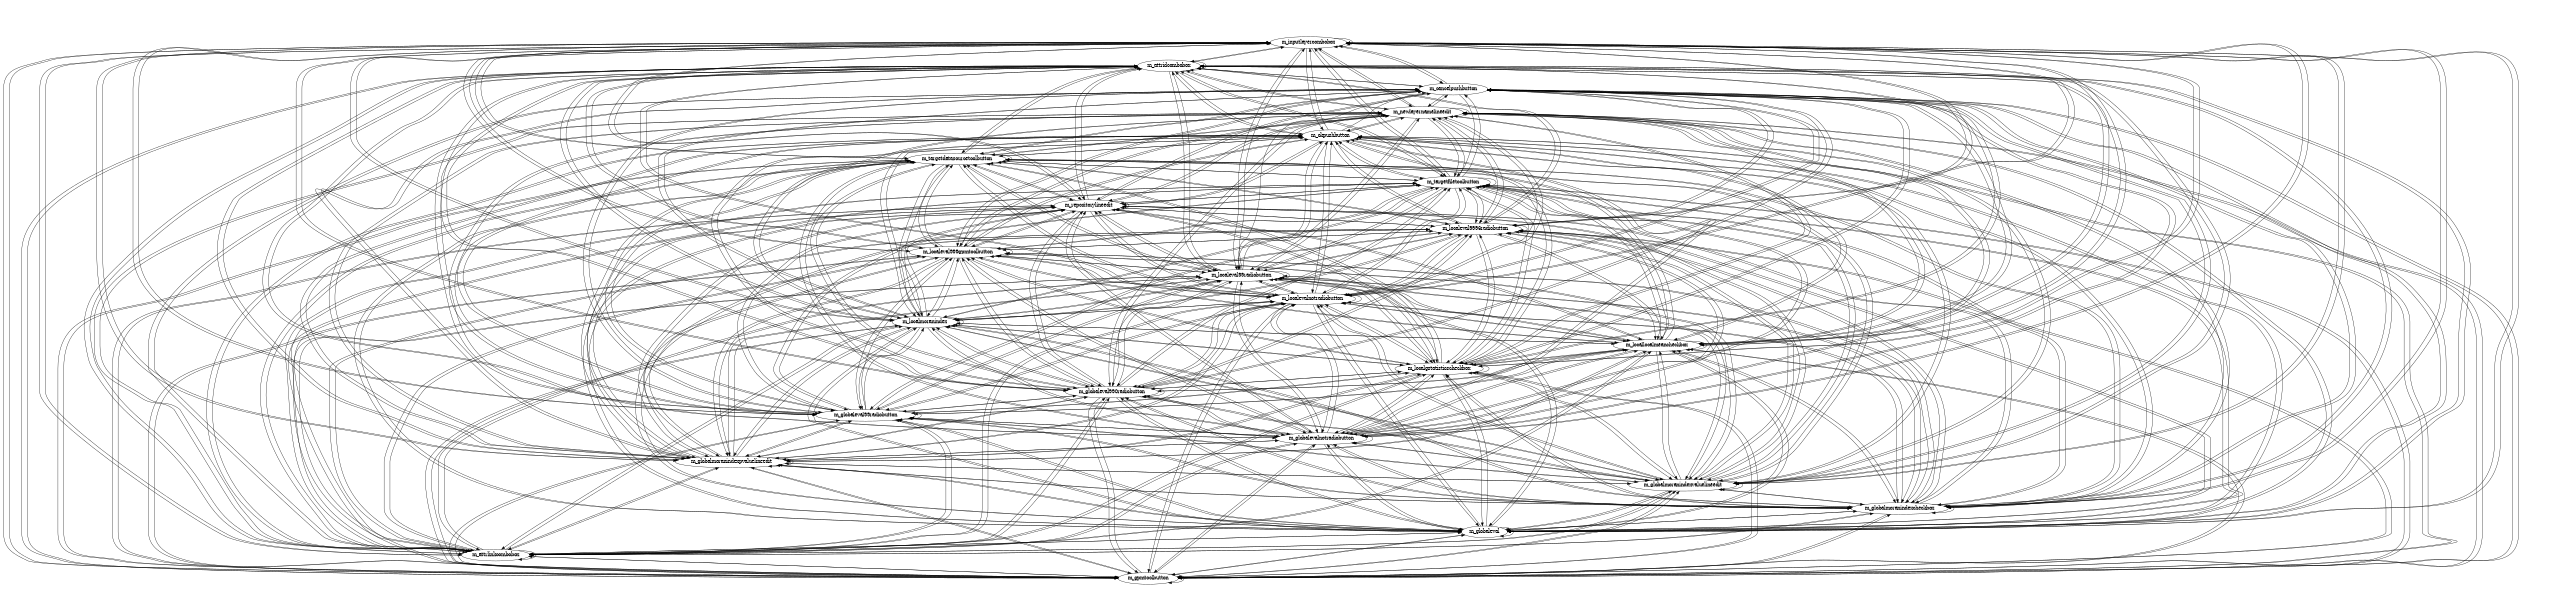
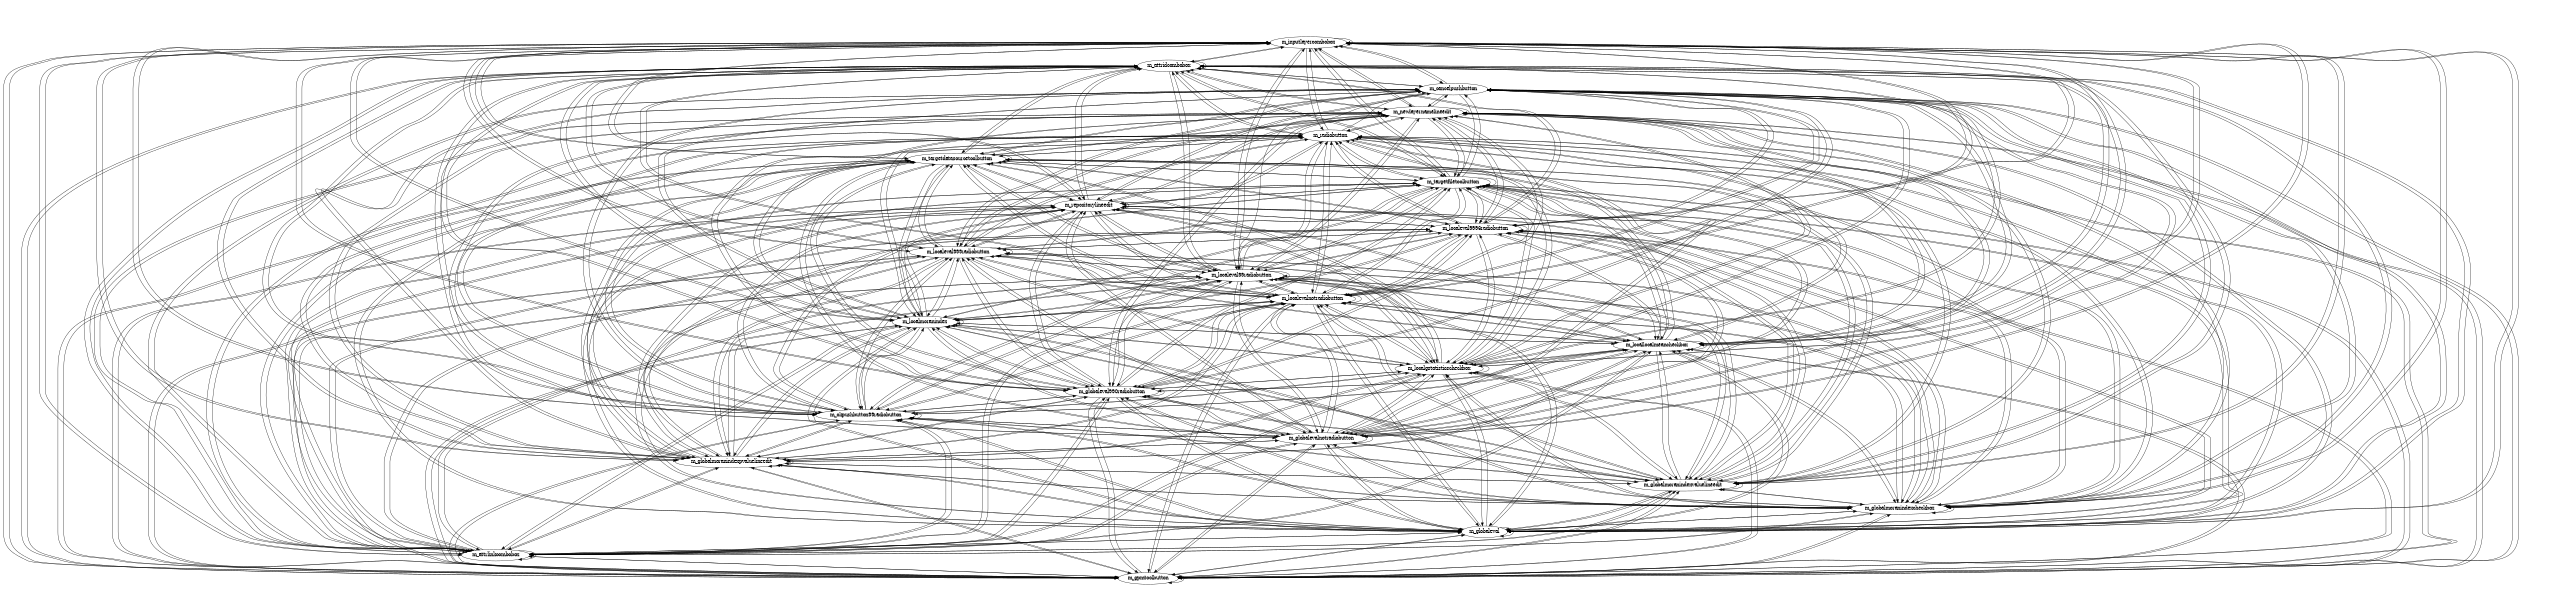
node "m_okpushbutton": label "m_okpushbutton" -> "m_radiobutton"
node "m_localeval999gpmtoolbutton": label "m_localeval999gpmtoolbutton" -> "m_localeval999radiobutton"
node "m_globaleval99radiobutton": label "m_globaleval99radiobutton" -> "m_okpushbutton99radiobutton"
